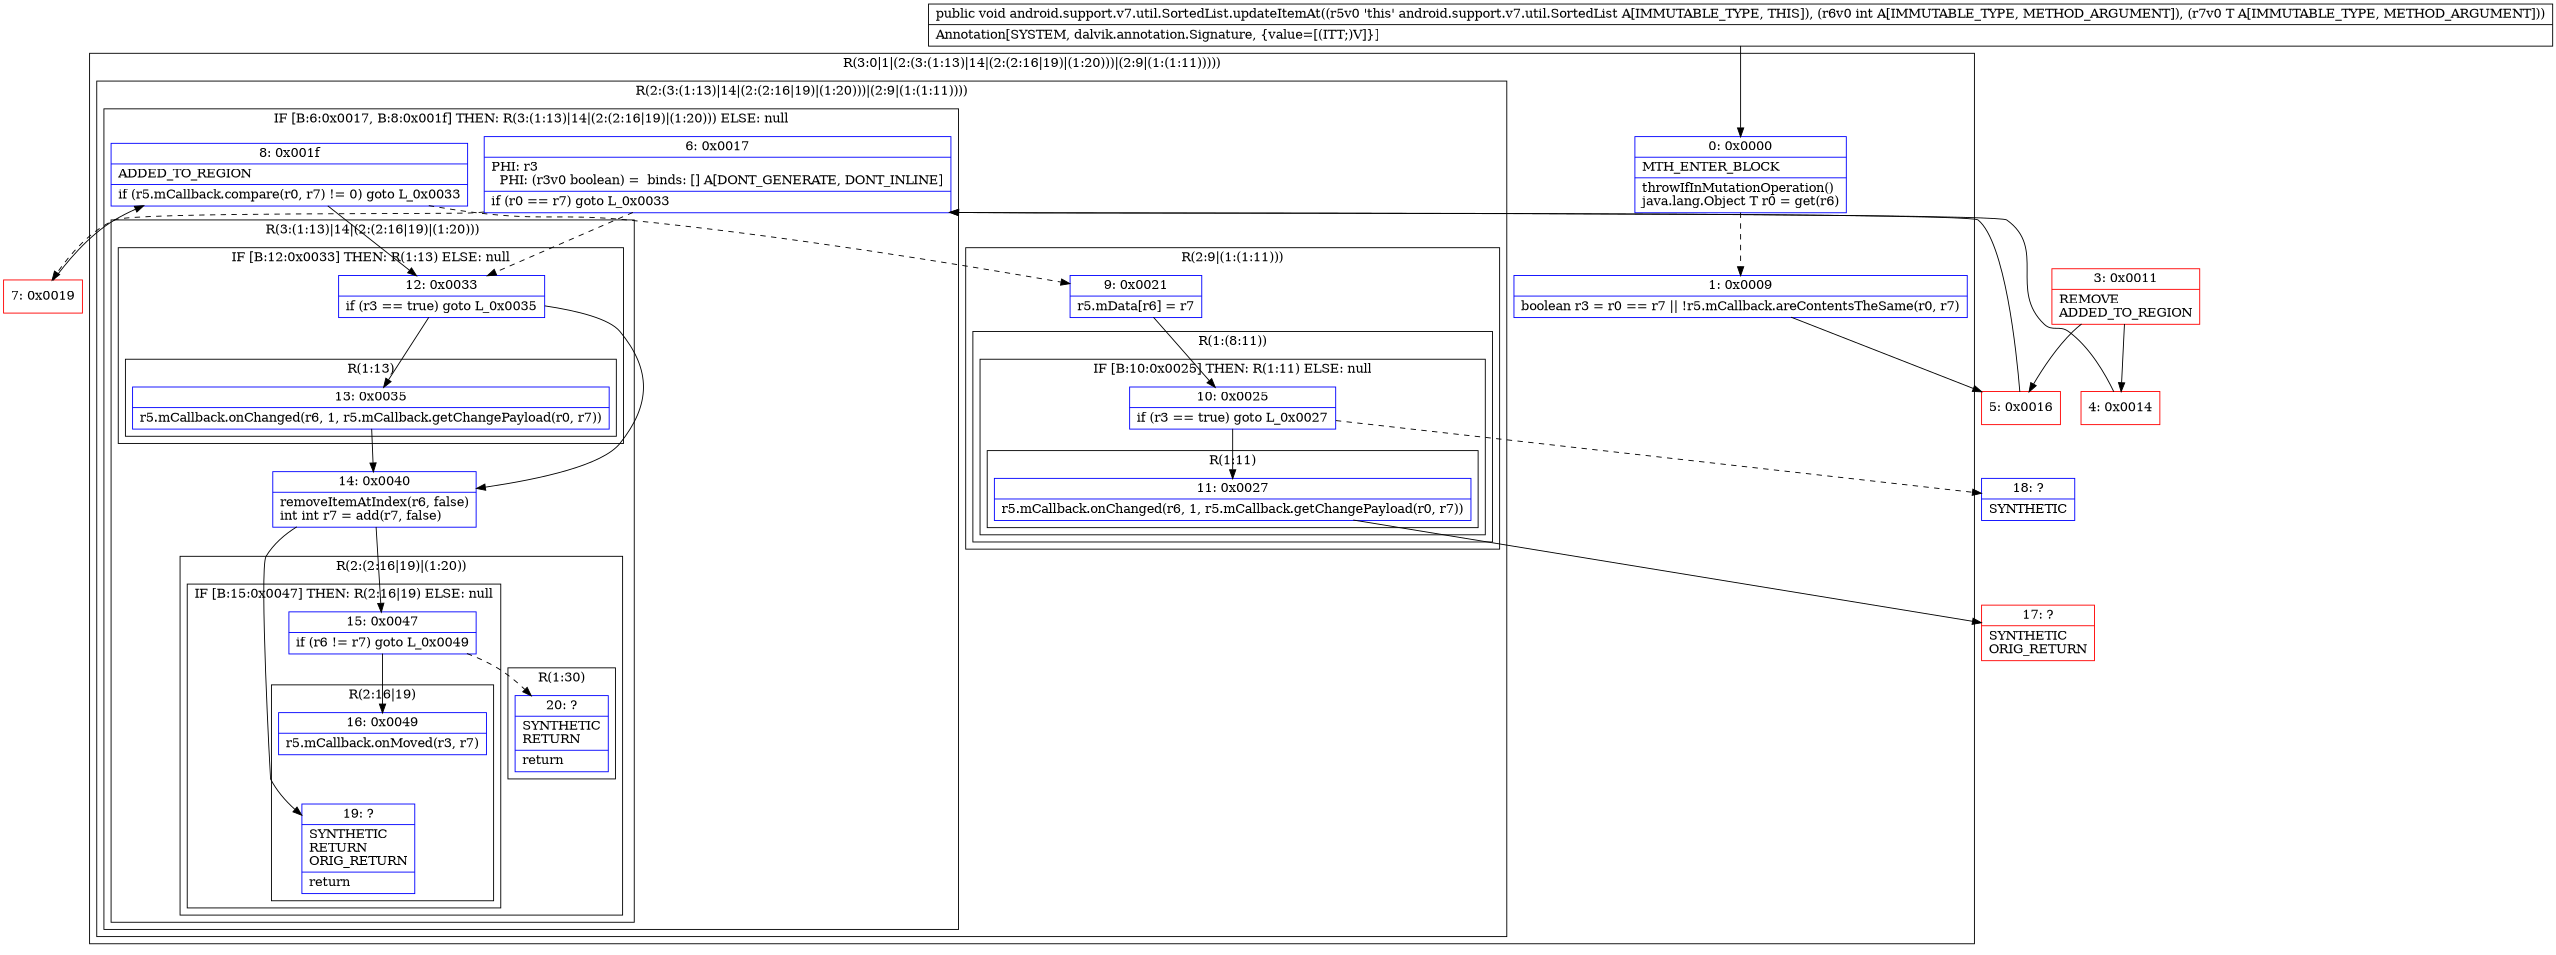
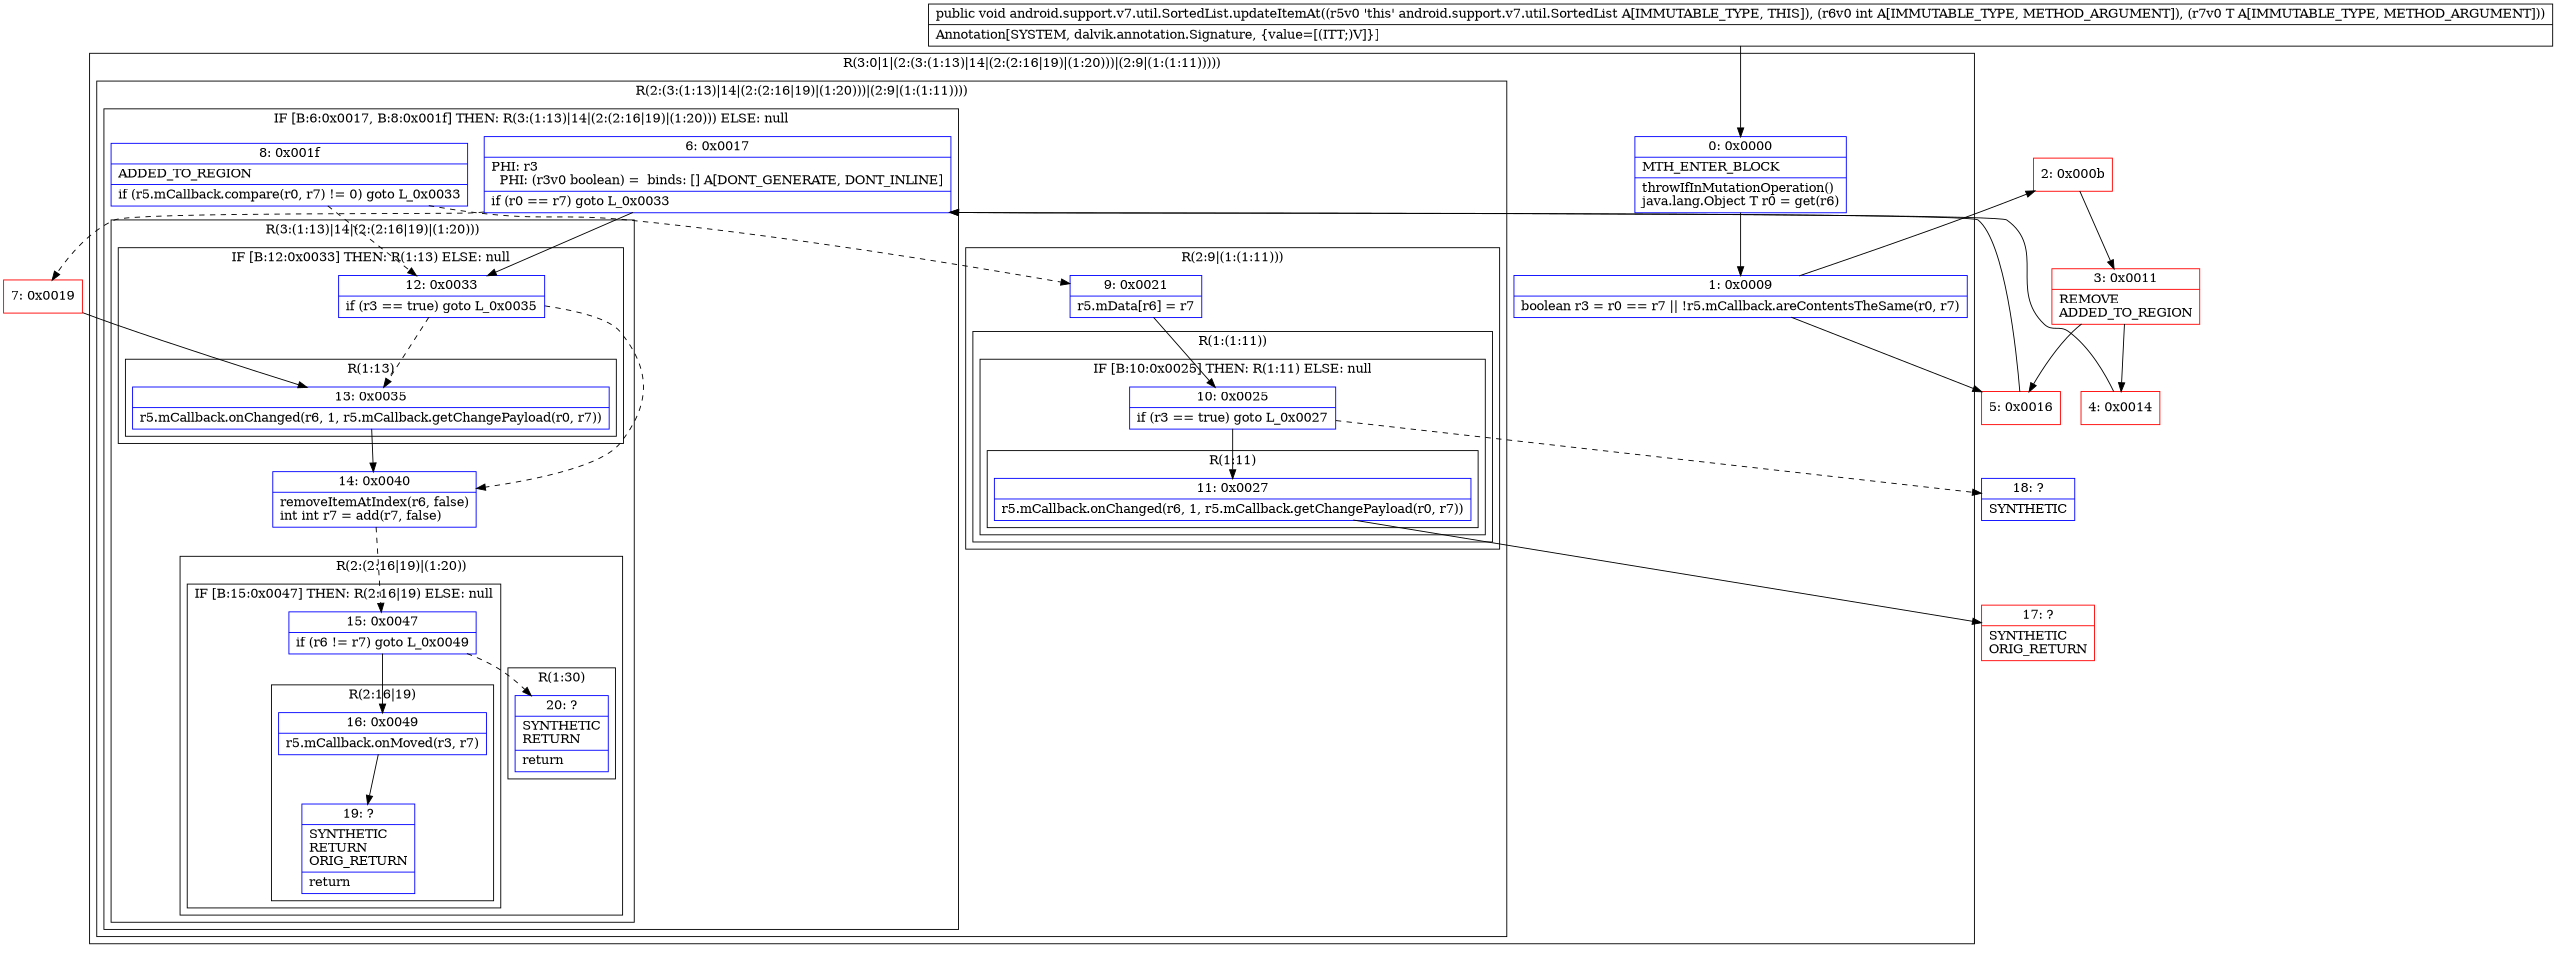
node "2: 0x000b": added
edge "8: 0x001f" -> "12: 0x0033": style solid -> dashed
edge "7: 0x0019" -> "8: 0x001f": now "7: 0x0019" -> "13: 0x0035"
edge "0: 0x0000" -> "1: 0x0009": style dashed -> solid
edge "6: 0x0017" -> "12: 0x0033": style dashed -> solid
cluster "R(1:(8:11))": label "R(1:(8:11))" -> "R(1:(1:11))"
edge "12: 0x0033" -> "13: 0x0035": style solid -> dashed
edge "12: 0x0033" -> "14: 0x0040": style solid -> dashed
edge "14: 0x0040" -> "15: 0x0047": style solid -> dashed
edge "14: 0x0040" -> "19: ?": now "16: 0x0049" -> "19: ?"
